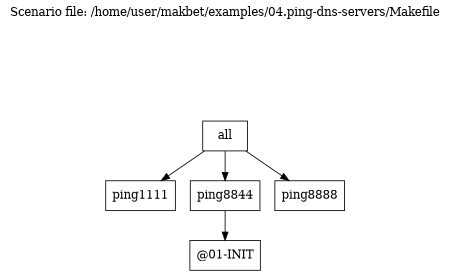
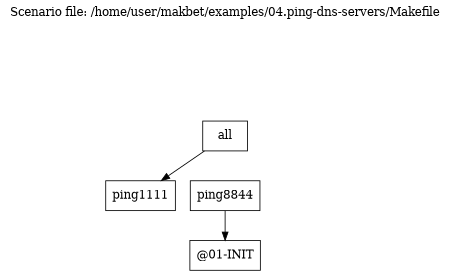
edge "all" -> "ping8844": removed
node "ping8888": removed
